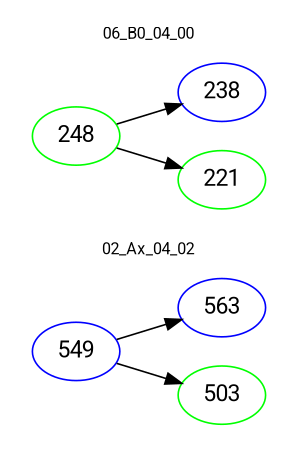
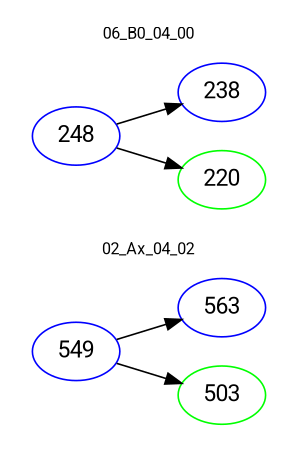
node "248": color green -> blue
node "221": label "221" -> "220"
